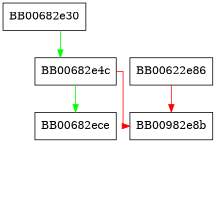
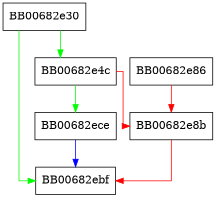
node "BB00622e86": label "BB00622e86" -> "BB00682e86"
node "BB00982e8b": label "BB00982e8b" -> "BB00682e8b"
node "BB00682ebf": added
